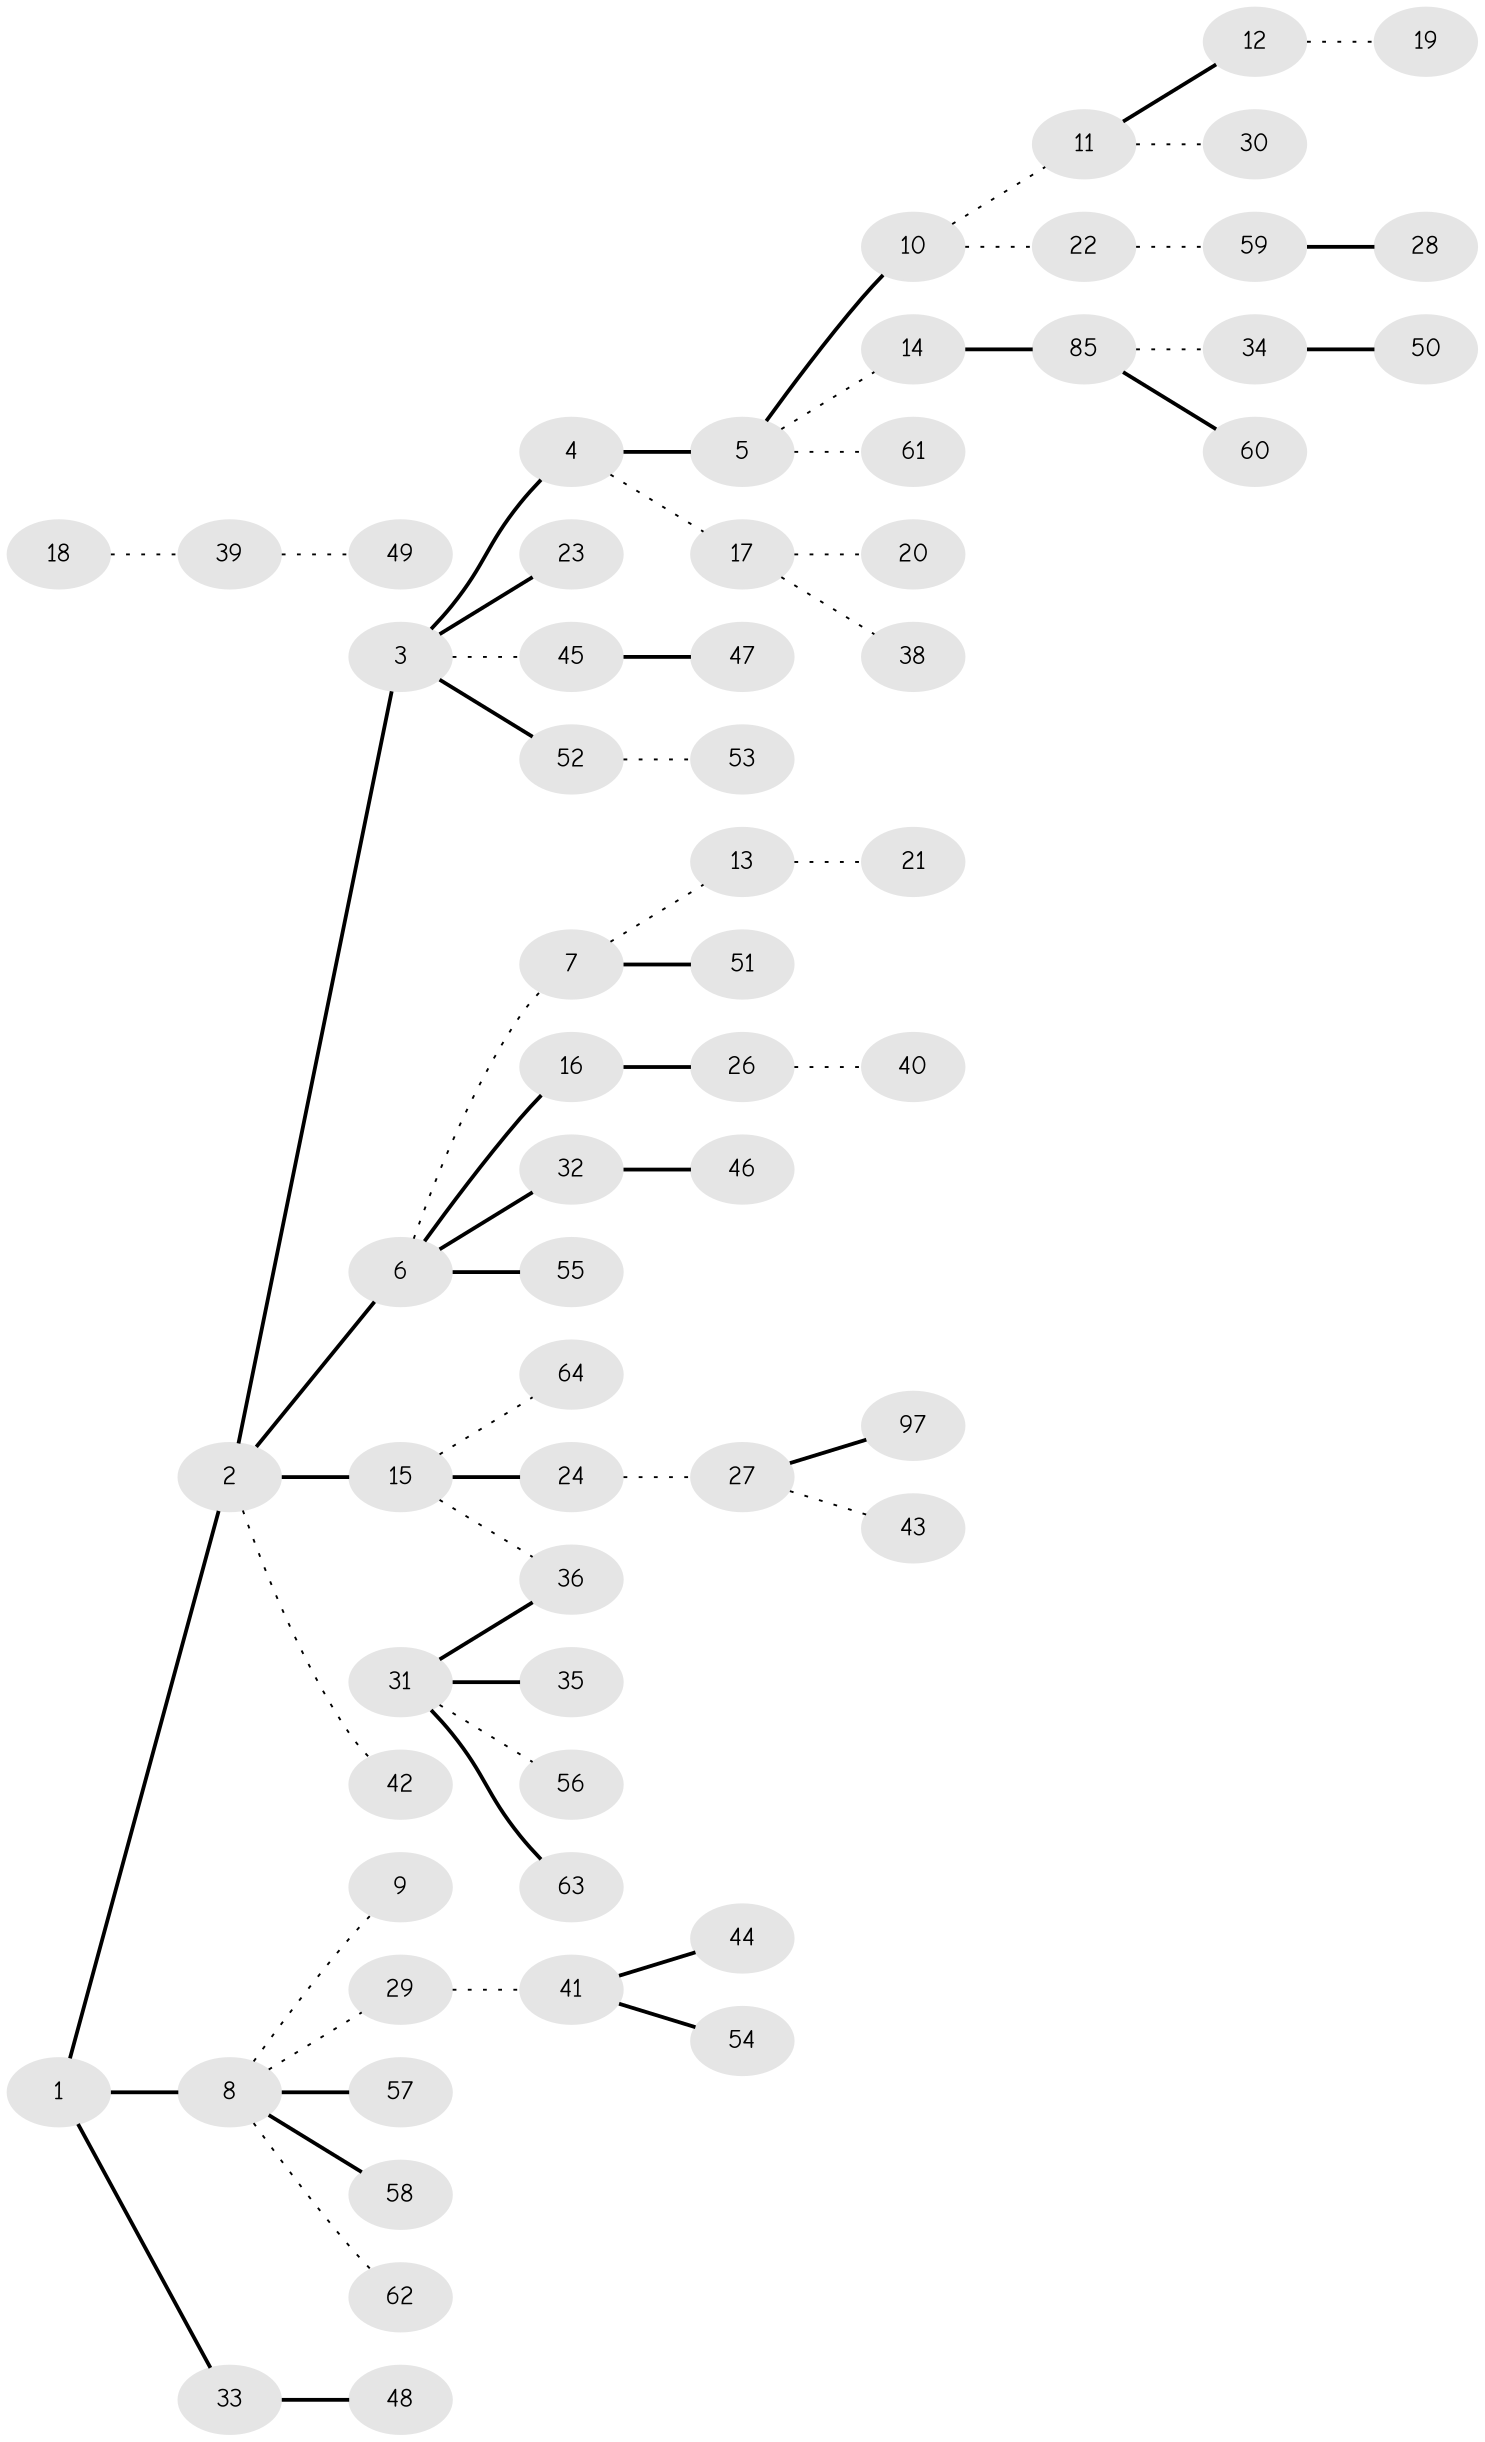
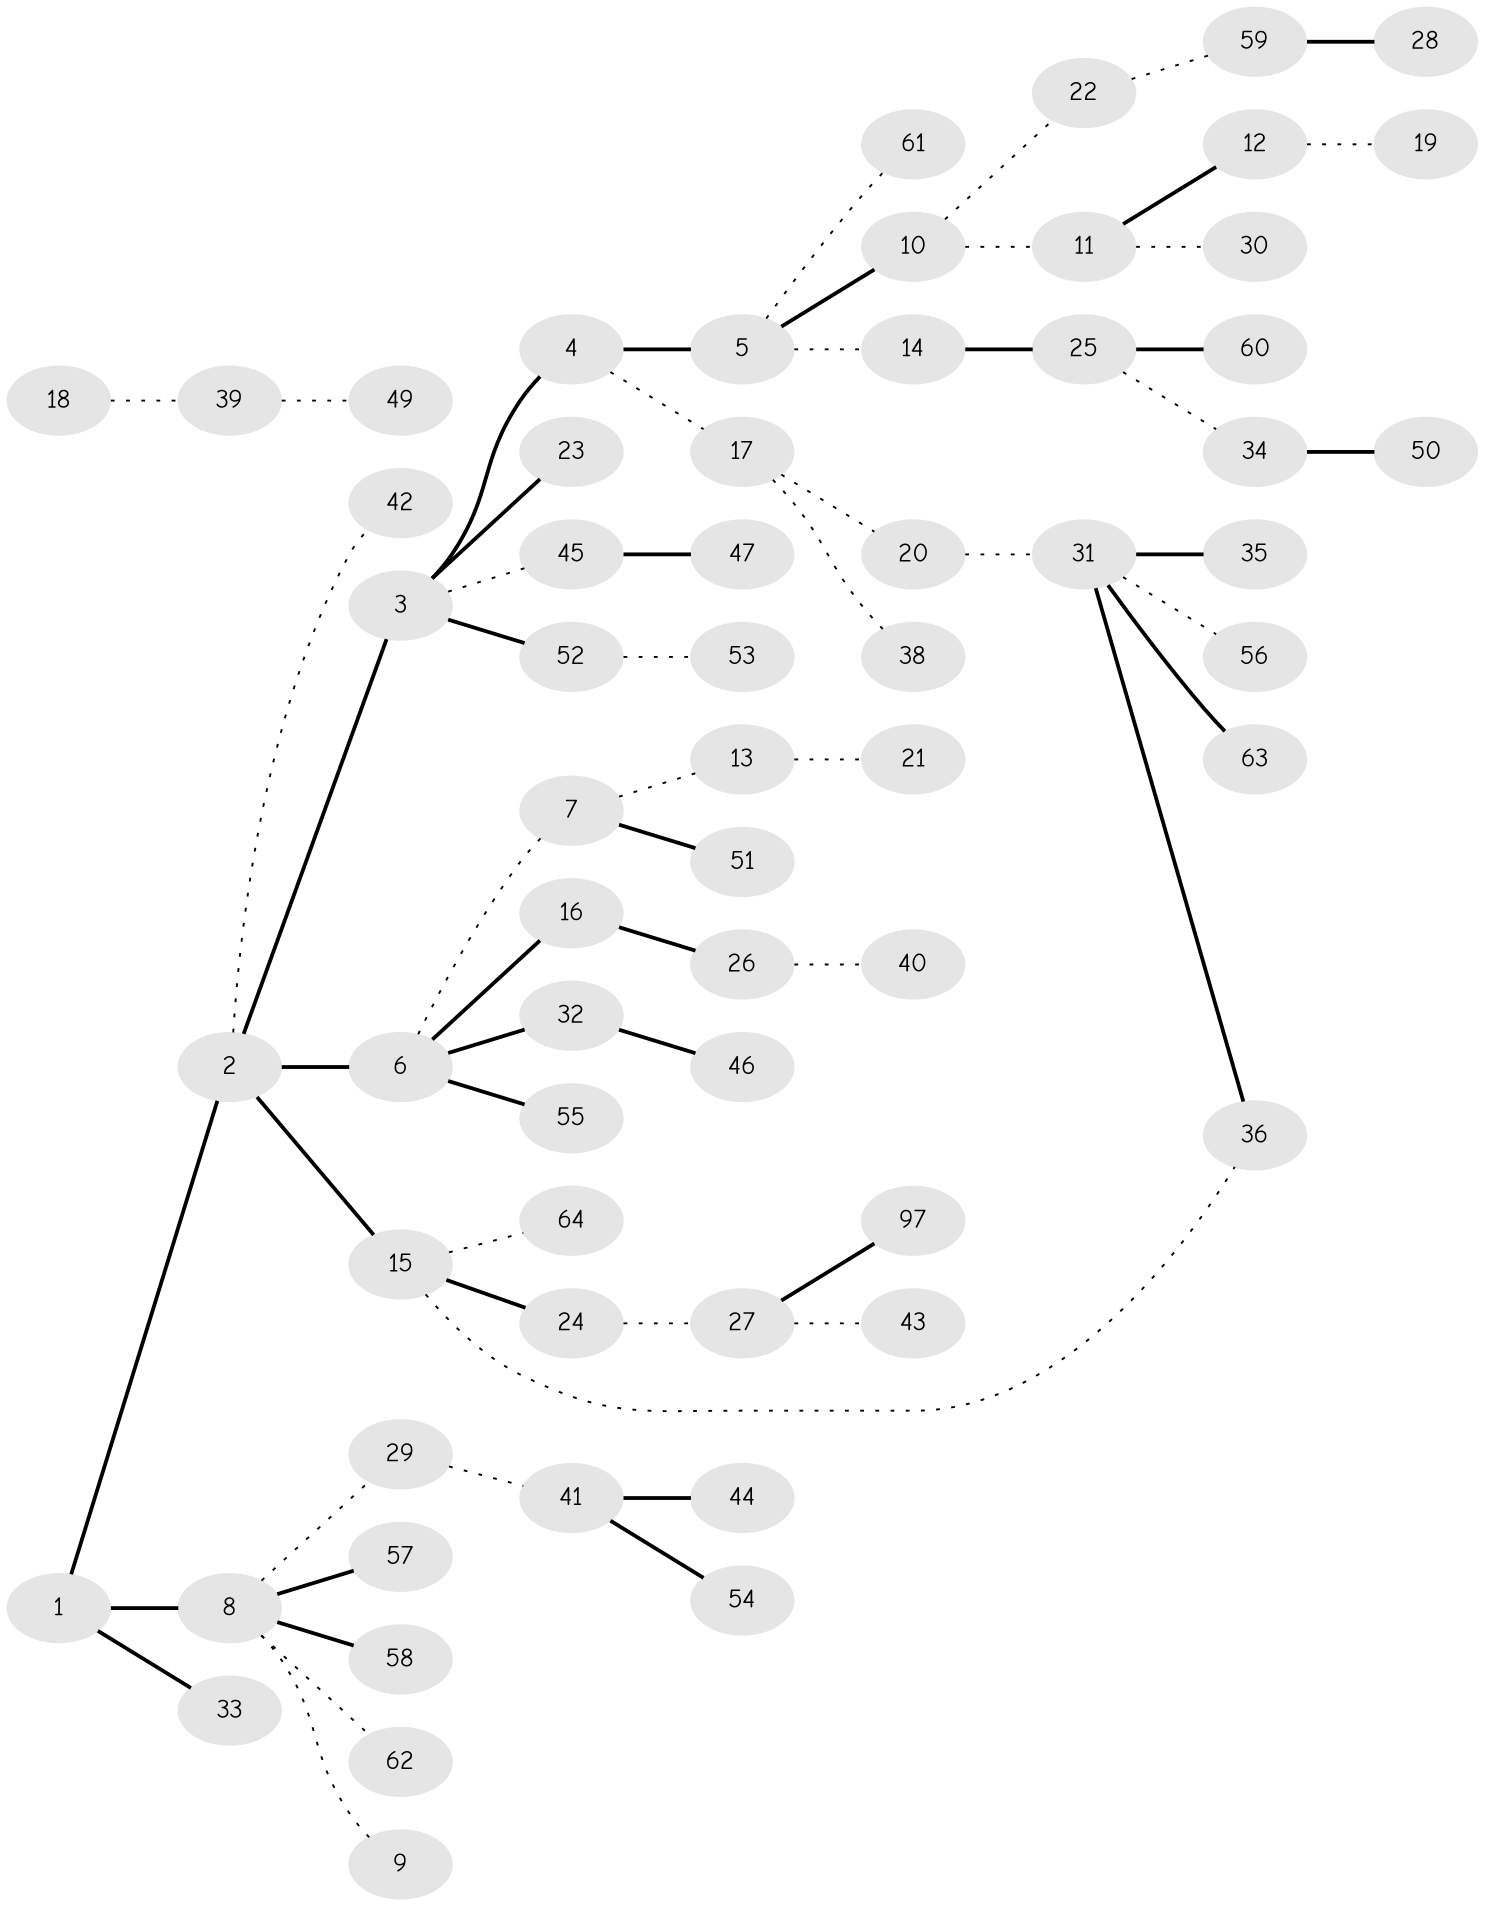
node "85": label "85" -> "25"
edge "20" -- "31": added
node "48": removed
